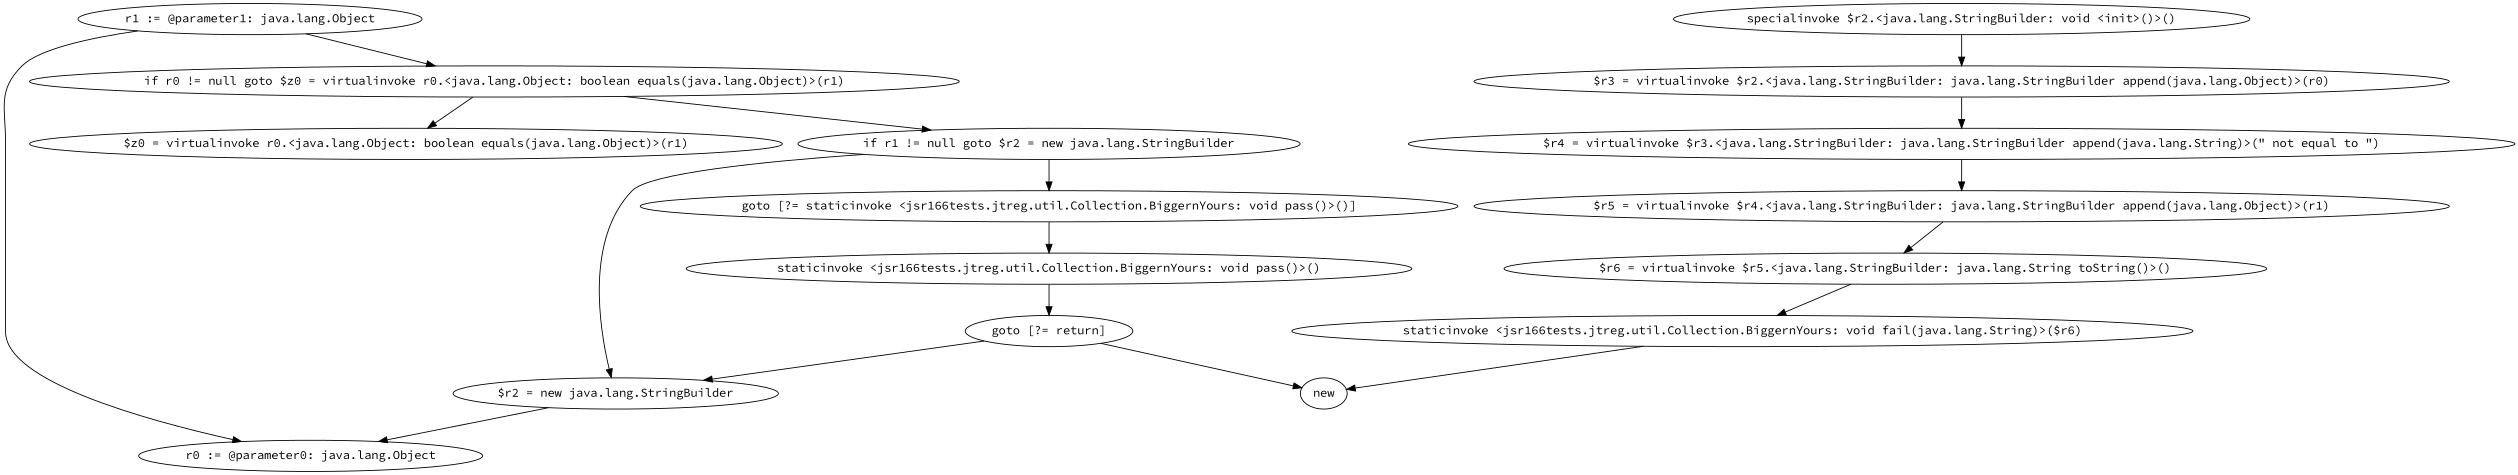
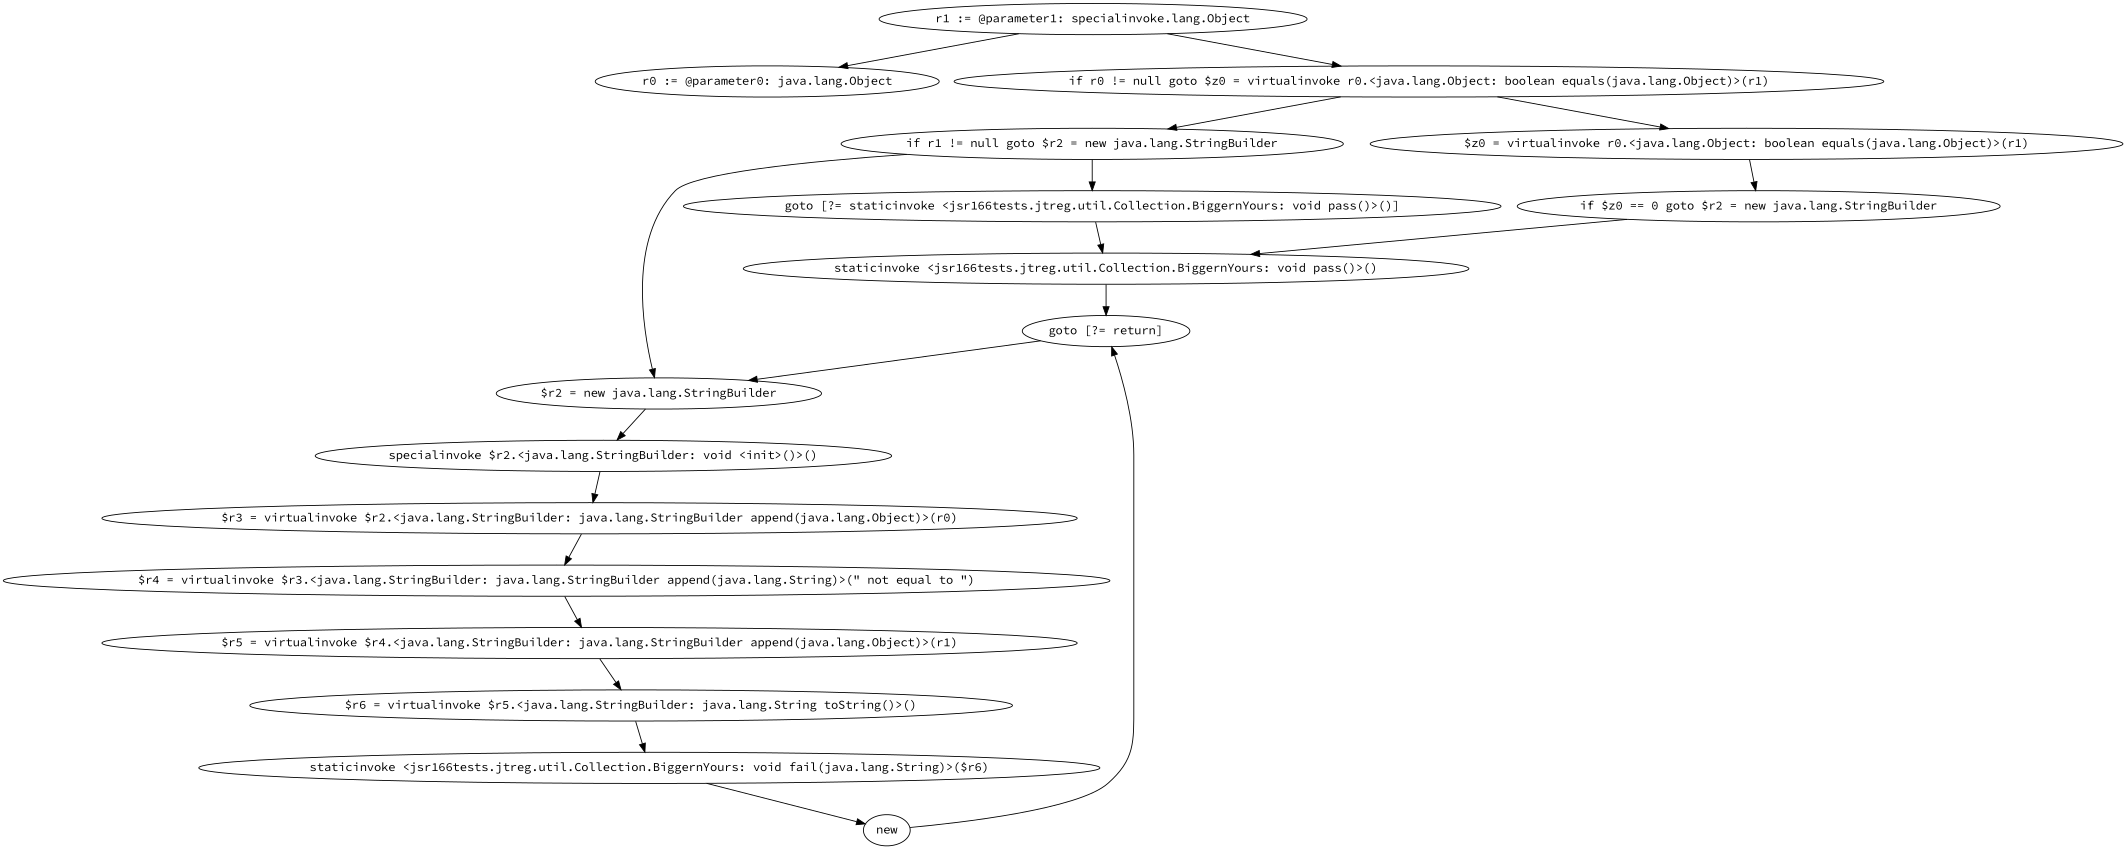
node "r1 := @parameter1: java.lang.Object": label "r1 := @parameter1: java.lang.Object" -> "r1 := @parameter1: specialinvoke.lang.Object"
node "if $z0 == 0 goto $r2 = new java.lang.StringBuilder": added
edge "goto [?= return]" -> "new": reversed
edge "$r2 = new java.lang.StringBuilder" -> "r0 := @parameter0: java.lang.Object": now "$r2 = new java.lang.StringBuilder" -> "specialinvoke $r2.<java.lang.StringBuilder: void <init>()>()"
